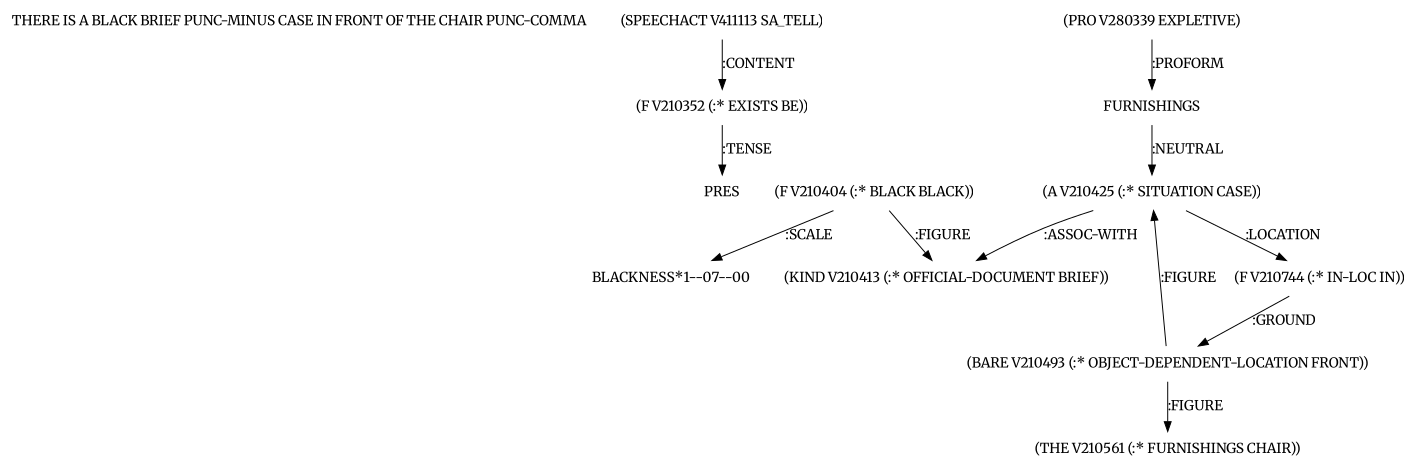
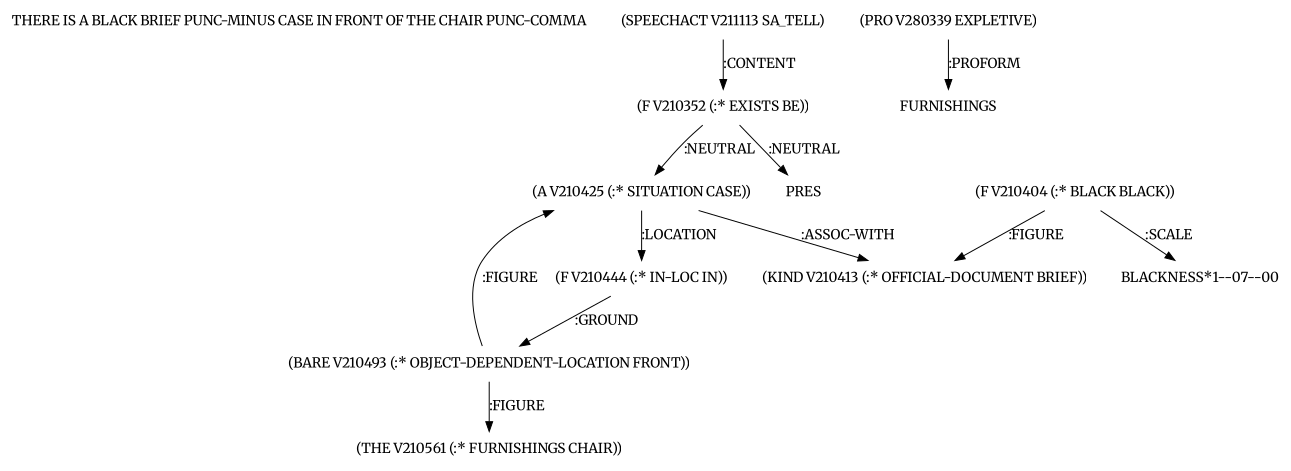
node "(SPEECHACT V411113 SA_TELL)": label "(SPEECHACT V411113 SA_TELL)" -> "(SPEECHACT V211113 SA_TELL)"
edge "FURNISHINGS" -> "(A V210425 (:* SITUATION CASE))": now "(F V210352 (:* EXISTS BE))" -> "(A V210425 (:* SITUATION CASE))"
edge "(F V210352 (:* EXISTS BE))" -> "PRES": label ":TENSE" -> ":NEUTRAL"
node "(F V210744 (:* IN-LOC IN))": label "(F V210744 (:* IN-LOC IN))" -> "(F V210444 (:* IN-LOC IN))"
